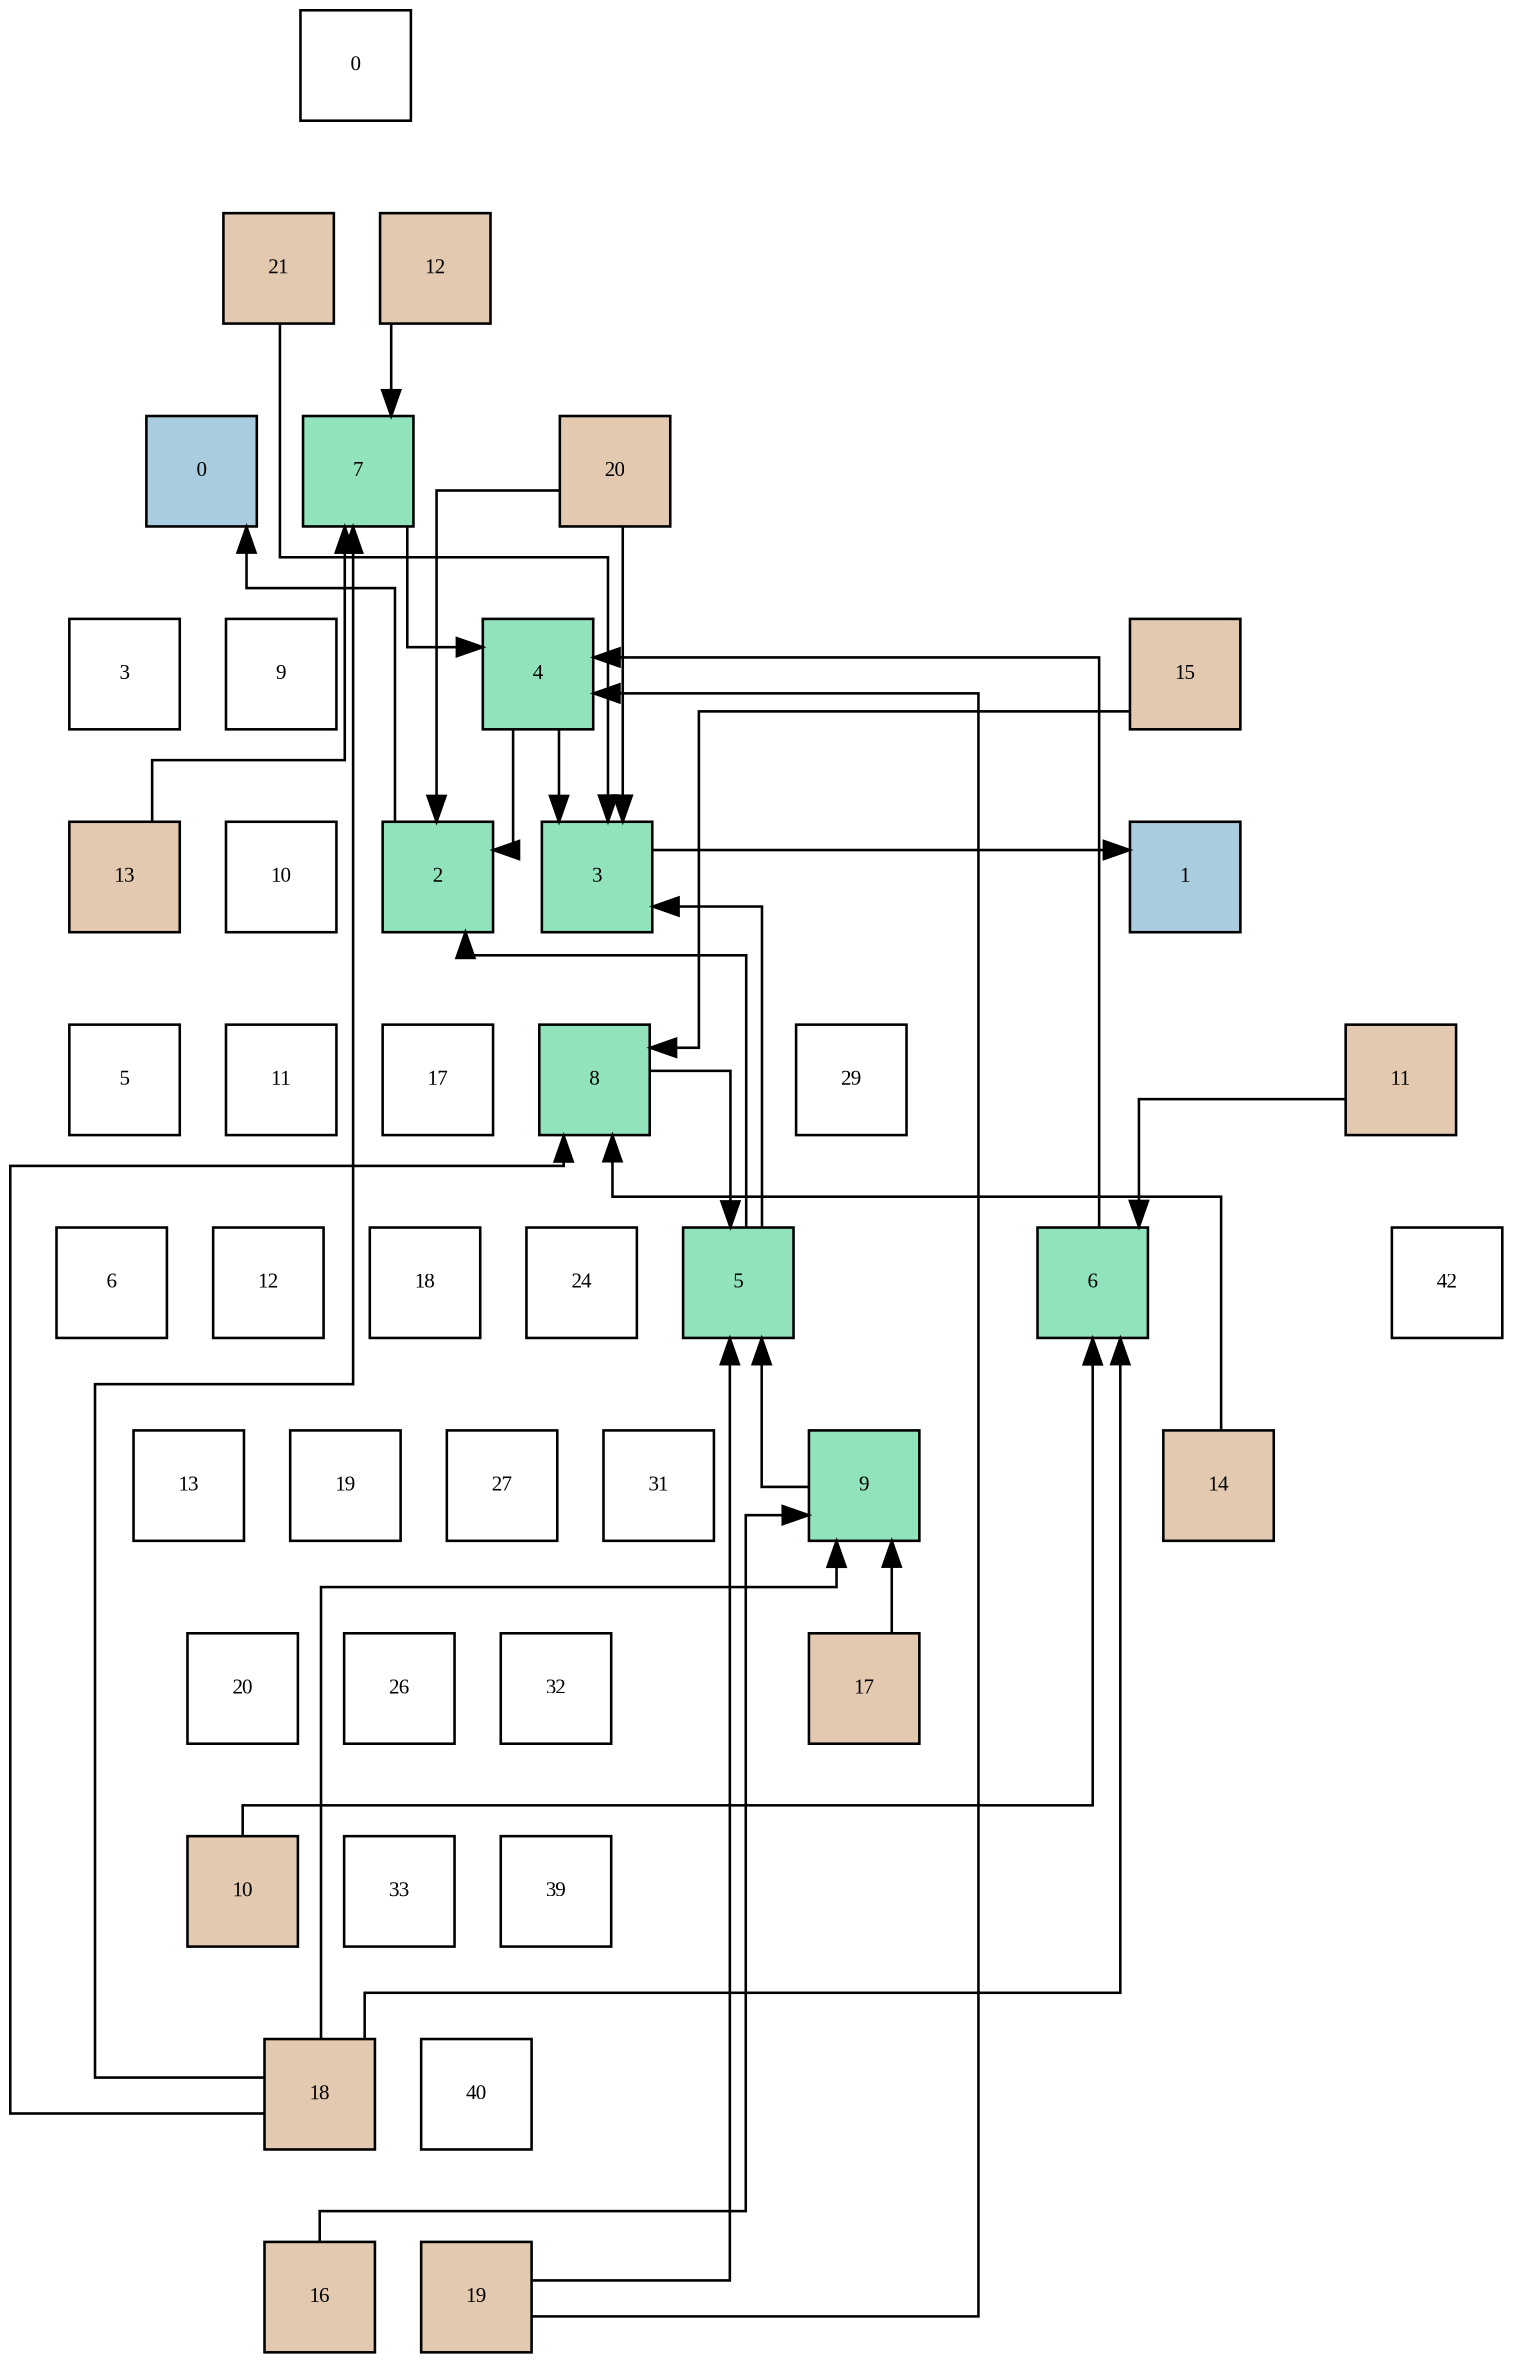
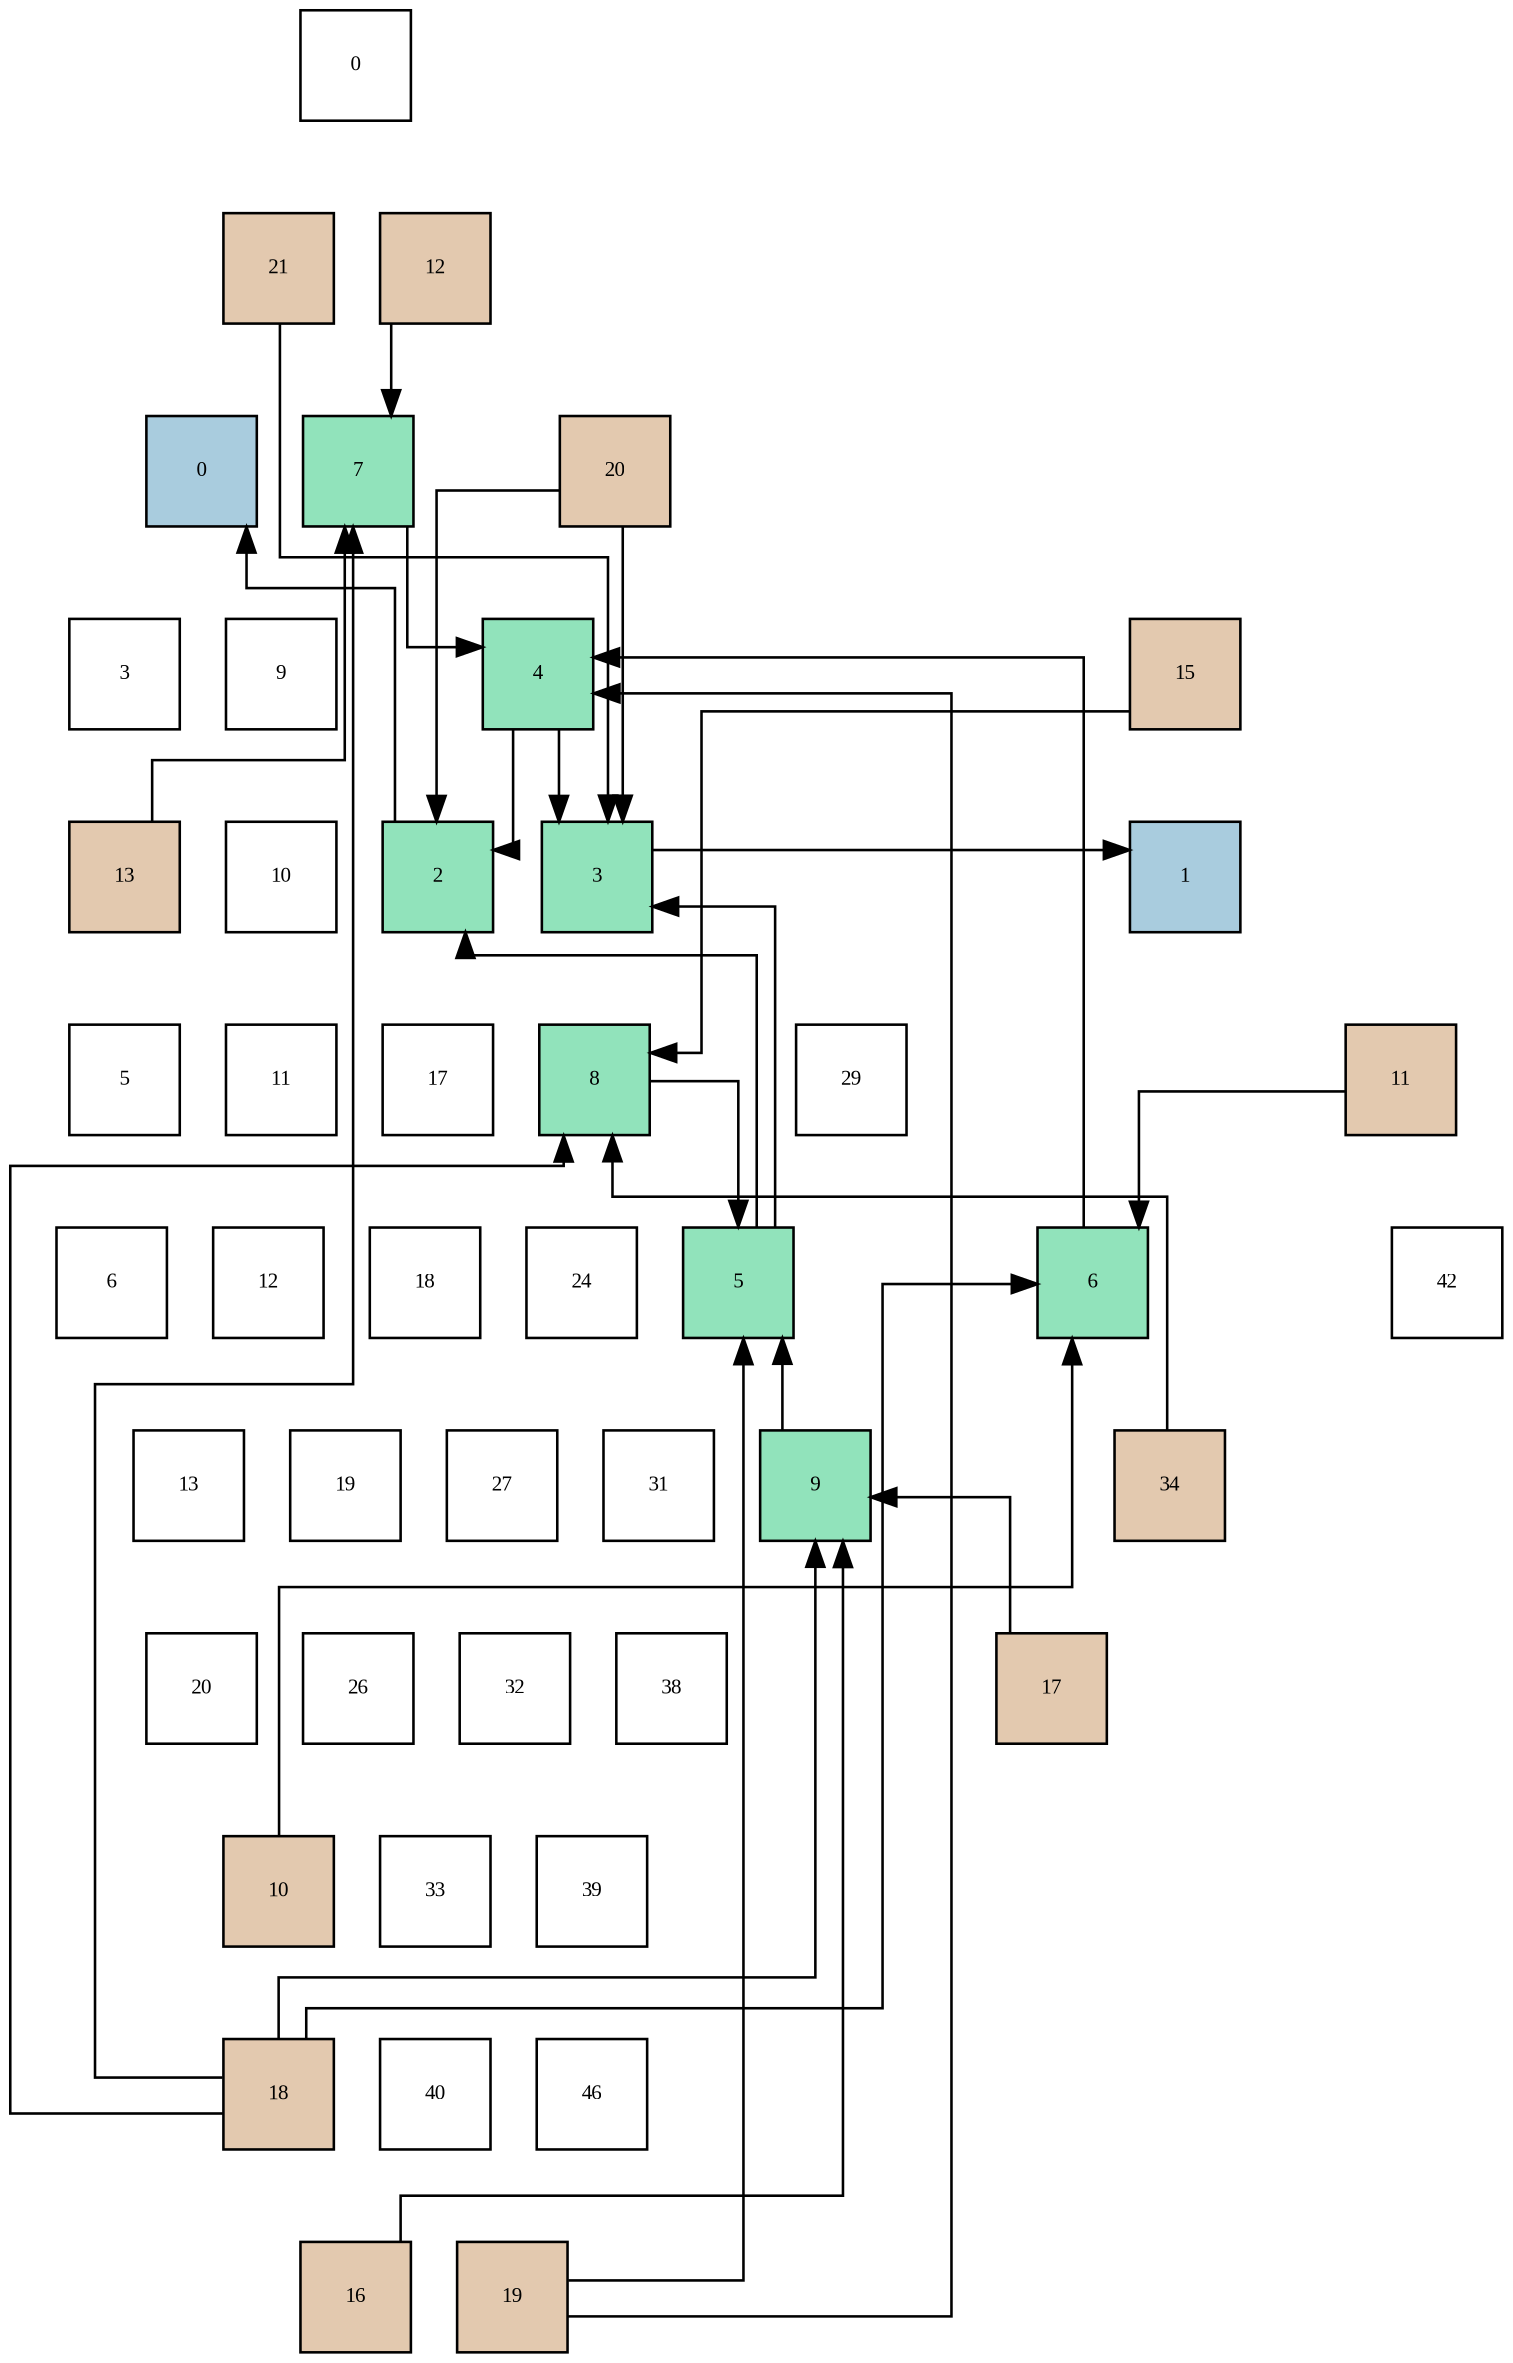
node "14": label "14" -> "34"
node "38": added
node "46": added
